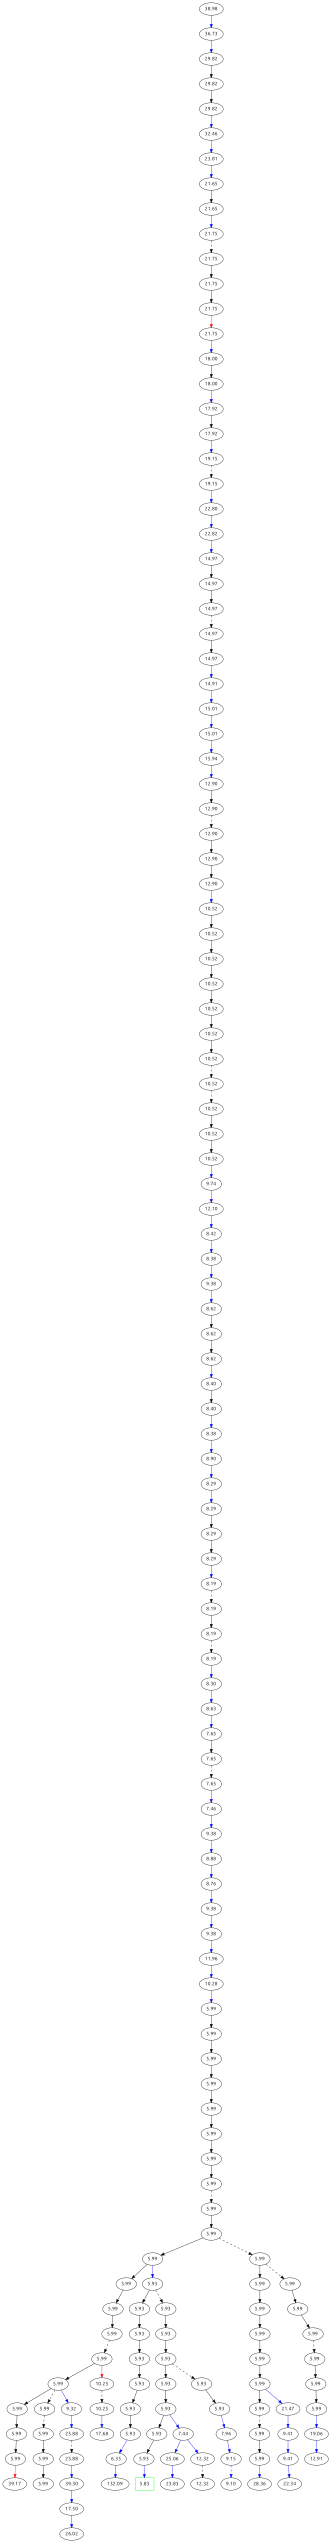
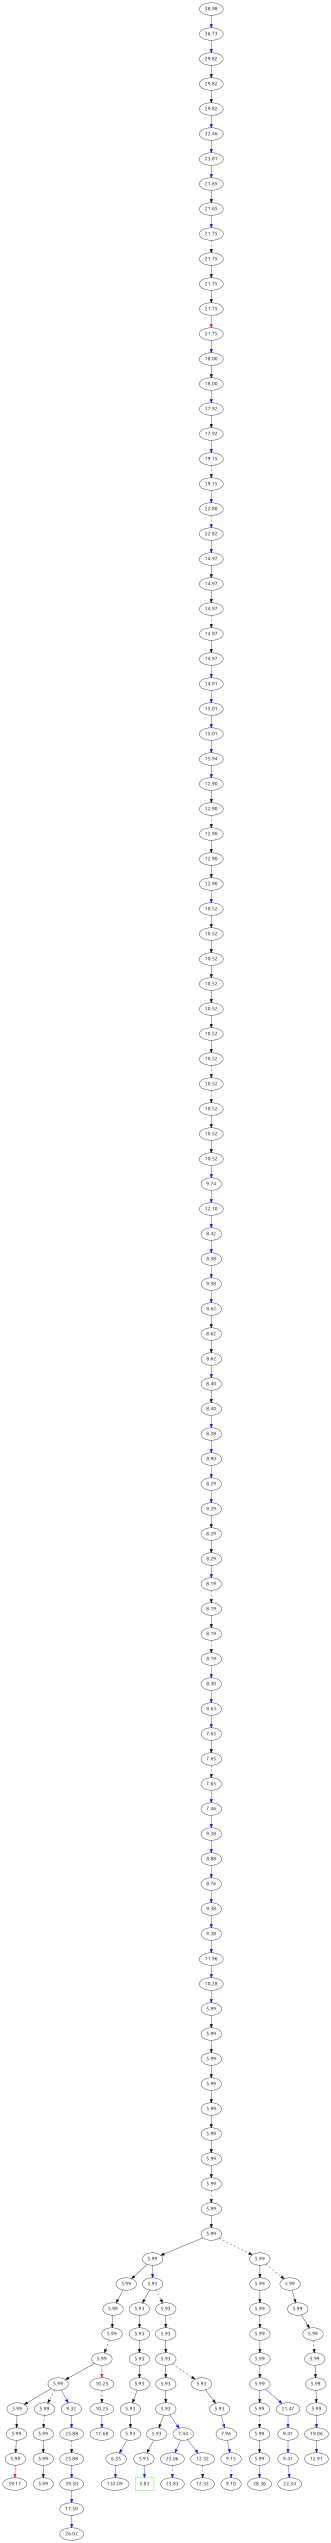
edge "22.80" -> "22.82": style solid -> dashed
edge "25.06" -> "23.83": style solid -> dashed
